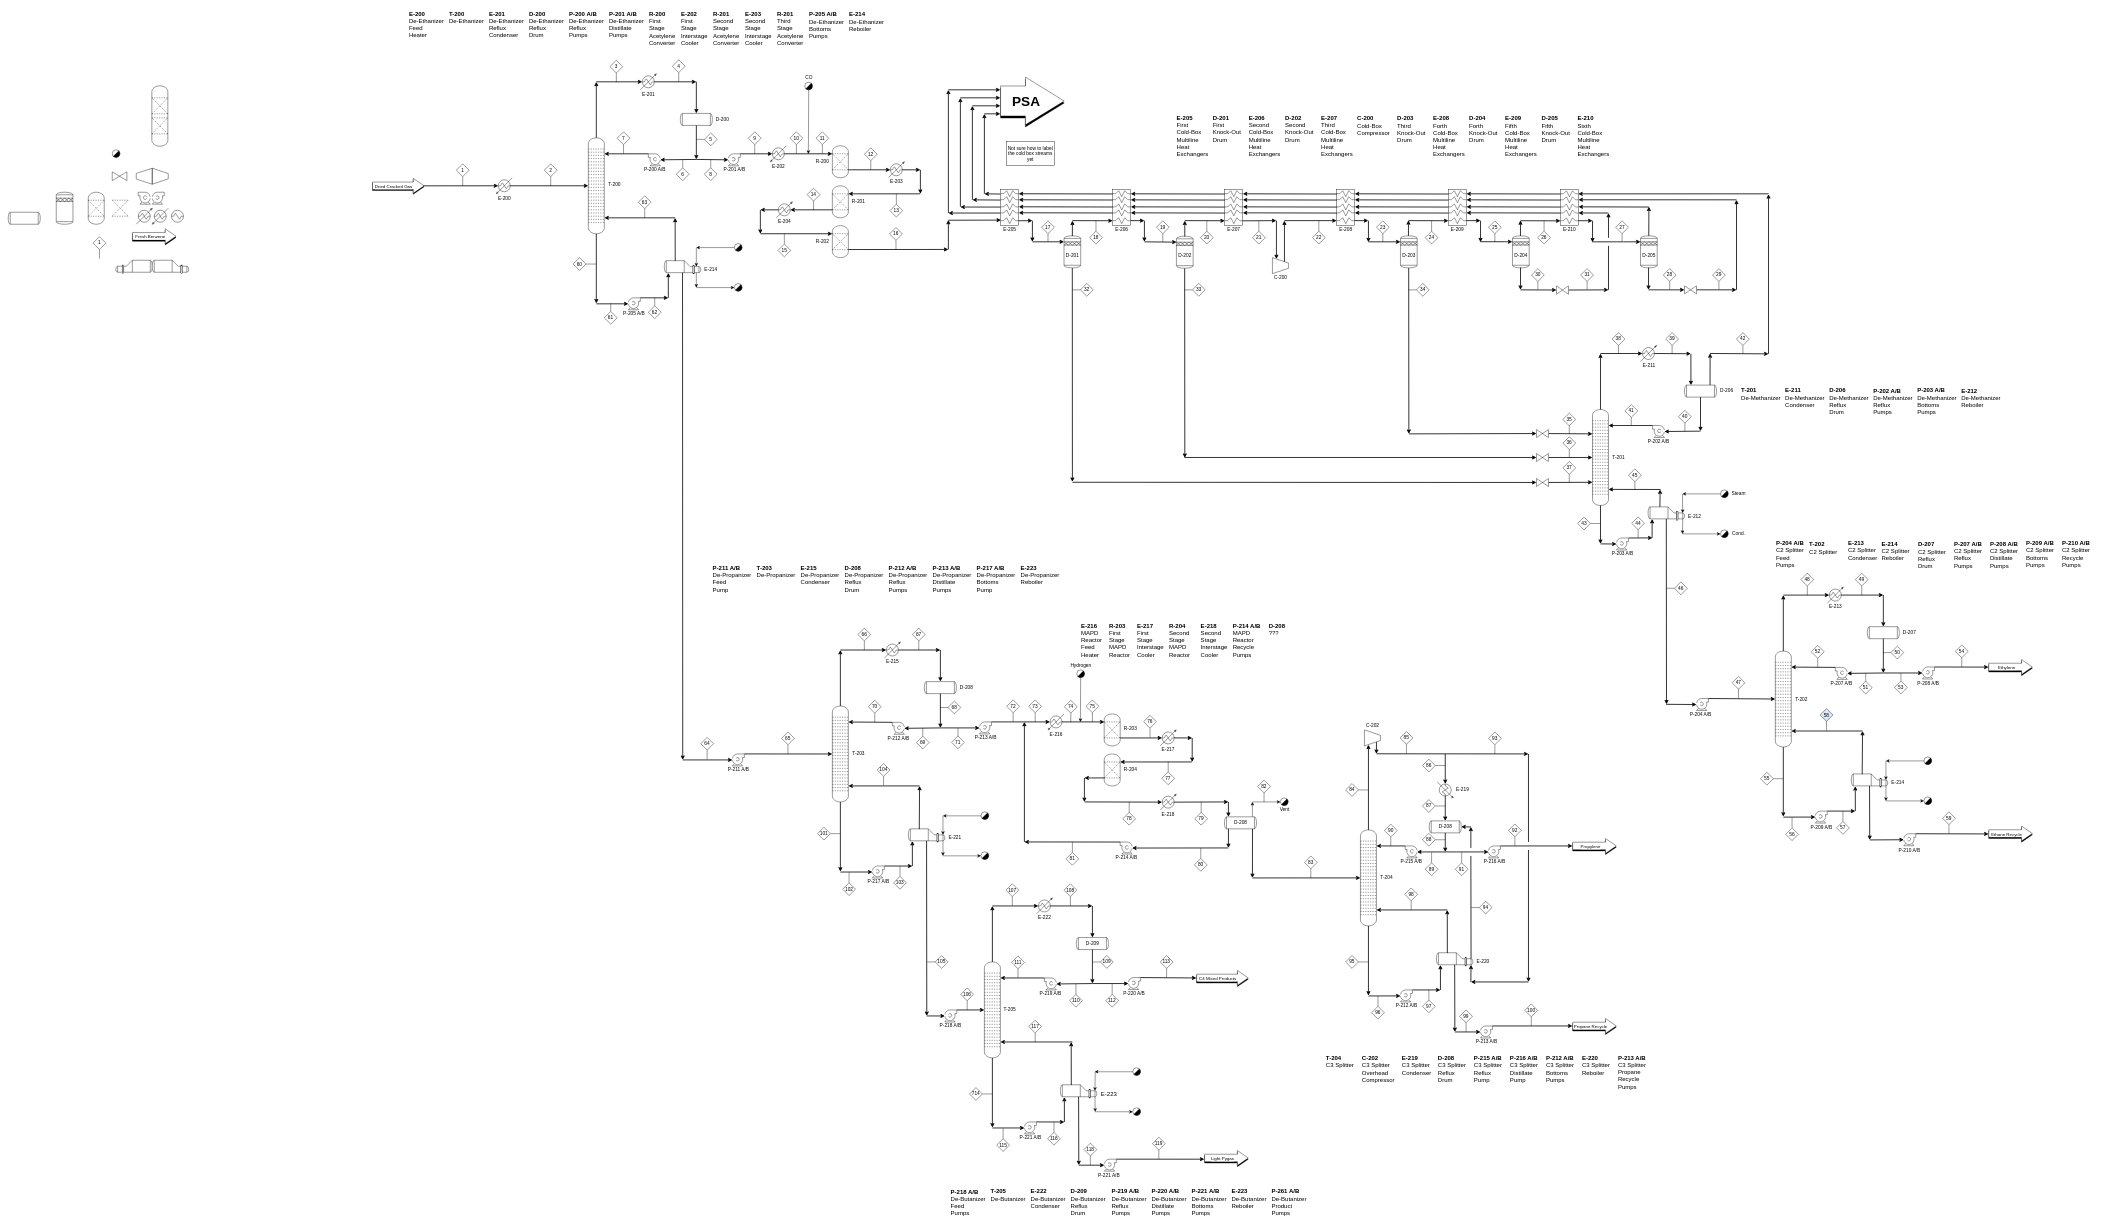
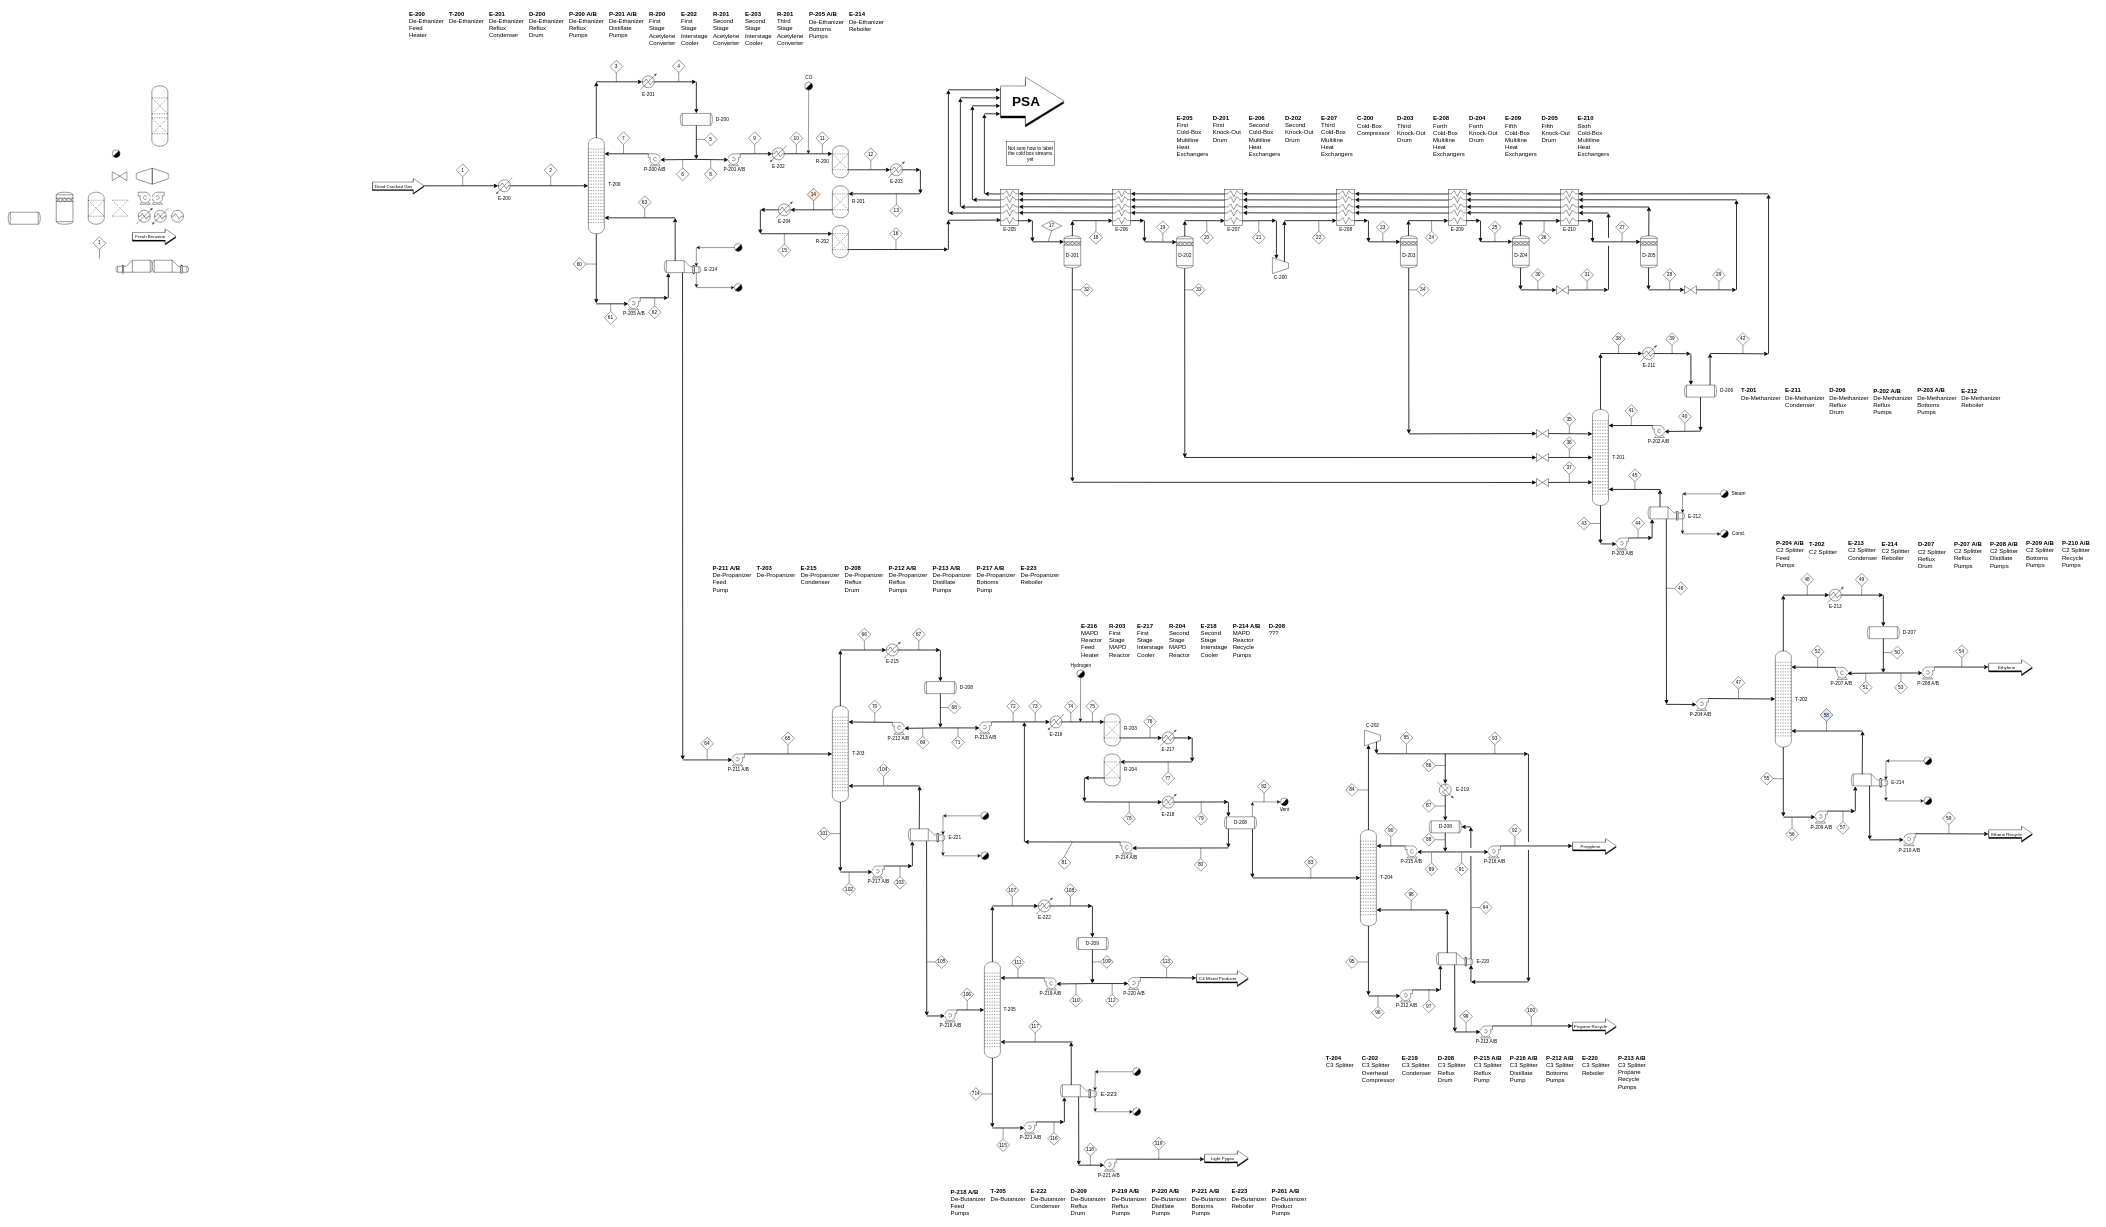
node "14": fillcolor #ffffff -> #ffe6cc
node "17": size 13x13 -> 20x10
node "81": moved (1072, 859) -> (1064, 863)
